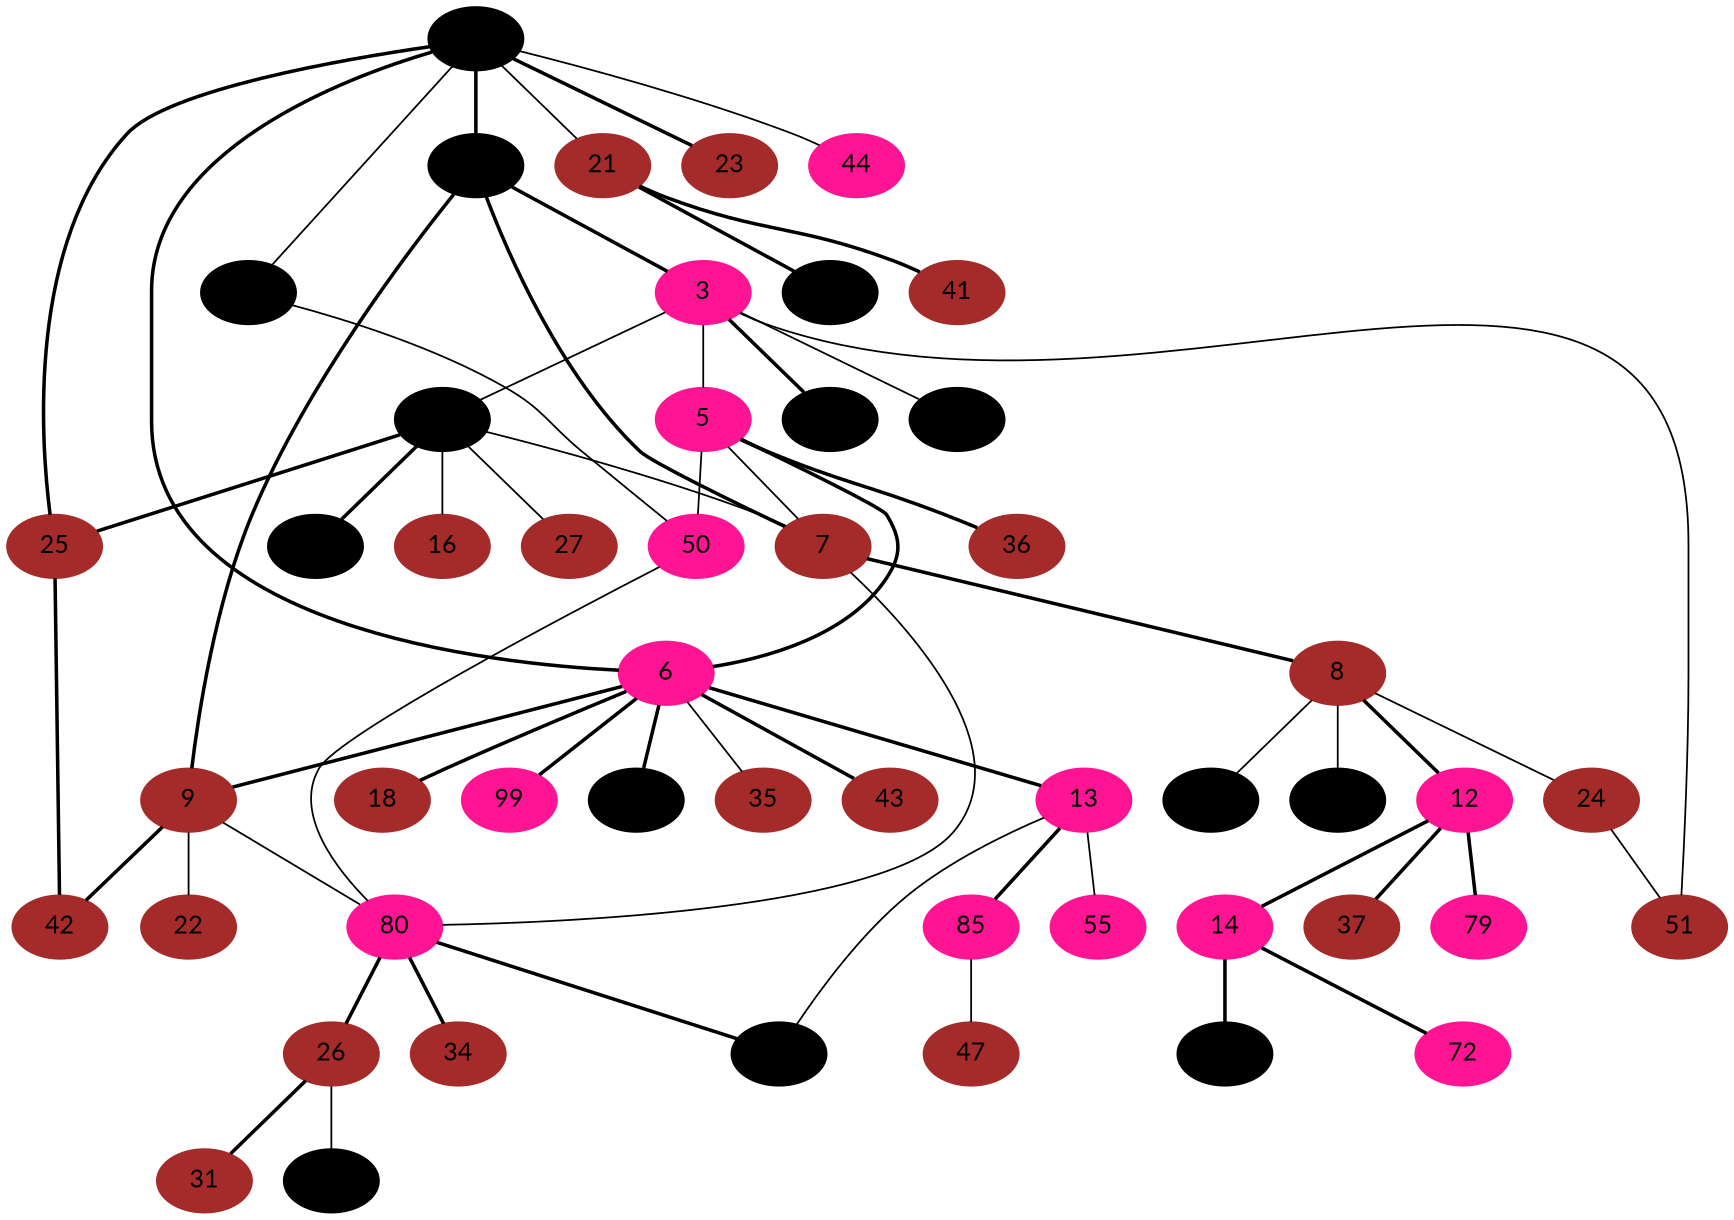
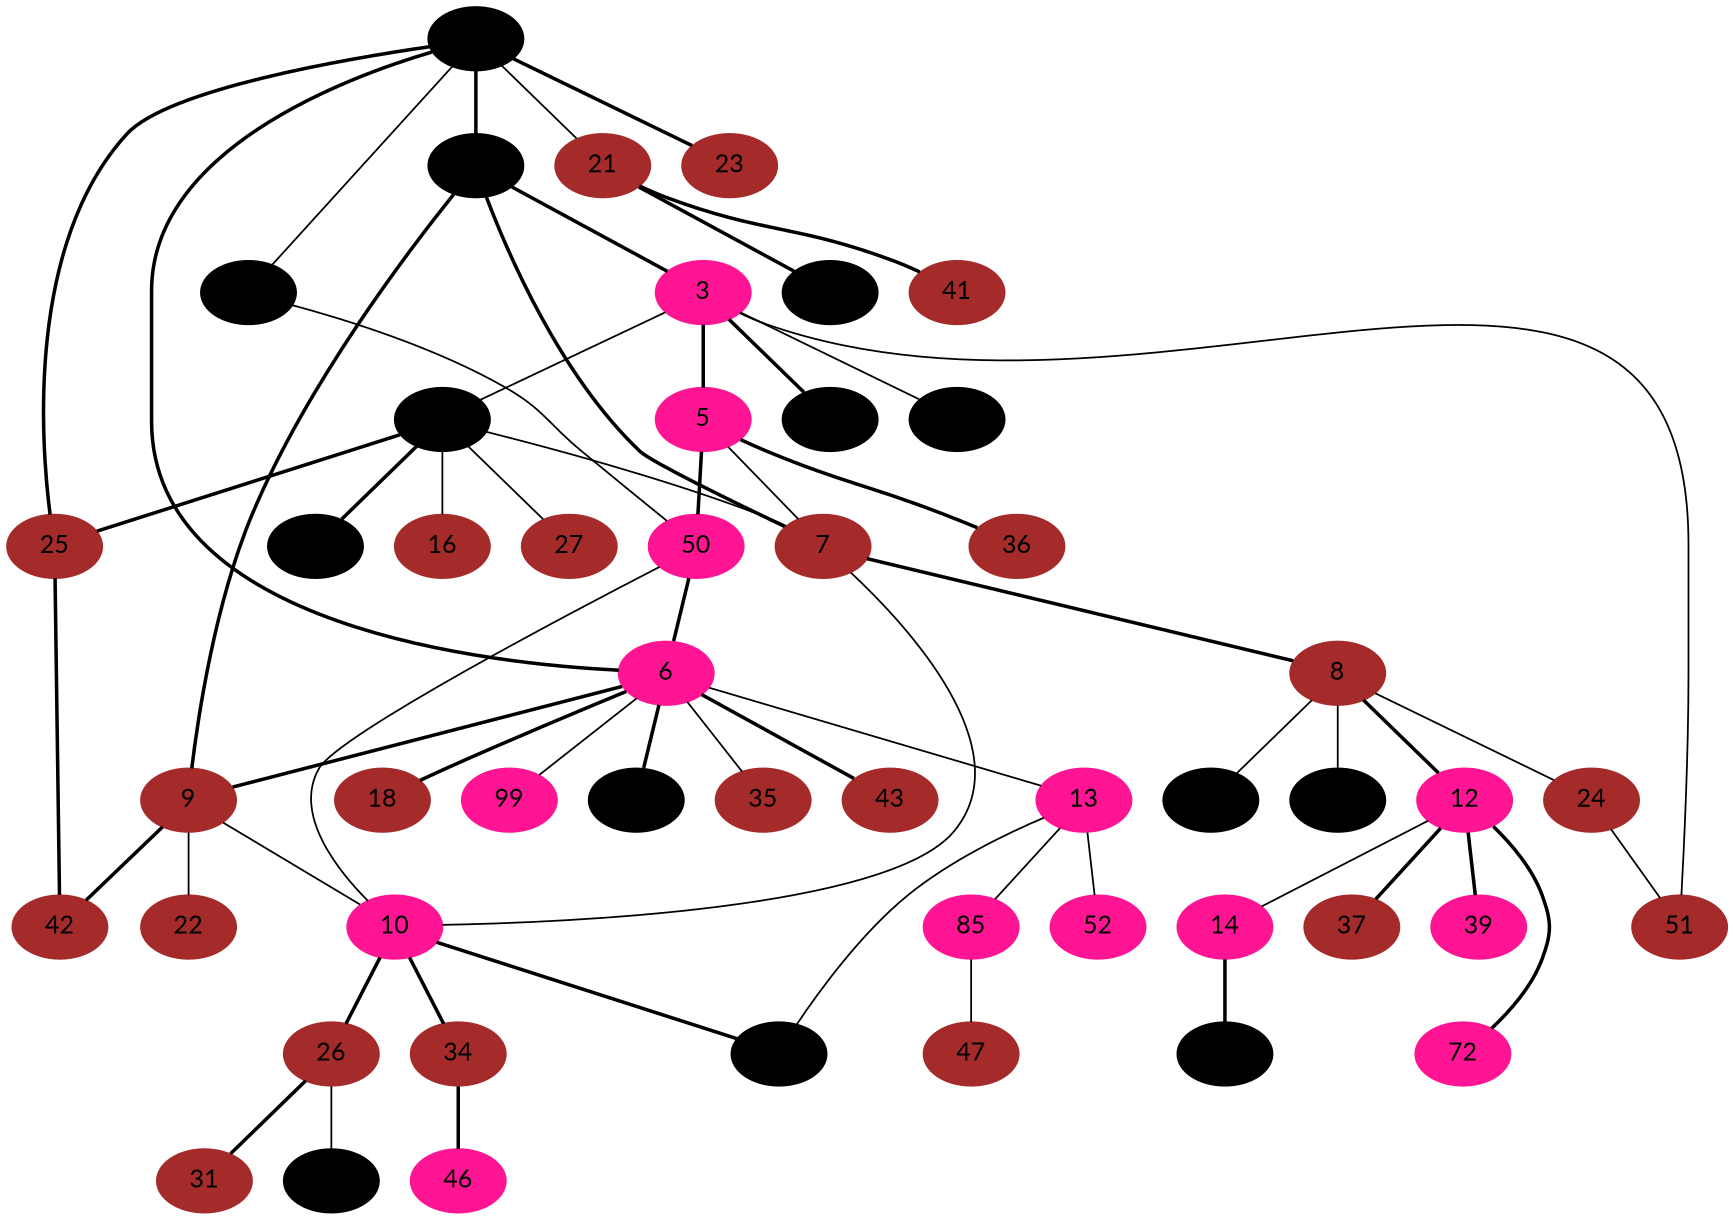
node "44": removed
edge "3" -- "5": style solid -> bold
edge "5" -- "50": style solid -> bold
edge "5" -- "6": now "50" -- "6"
edge "6" -- "99": style bold -> solid
edge "6" -- "13": style bold -> solid
edge "13" -- "85": style bold -> solid
edge "12" -- "14": style bold -> solid
node "80": label "80" -> "10"
node "55": label "55" -> "52"
node "79": label "79" -> "39"
edge "14" -- "72": now "12" -- "72"
node "46": added
